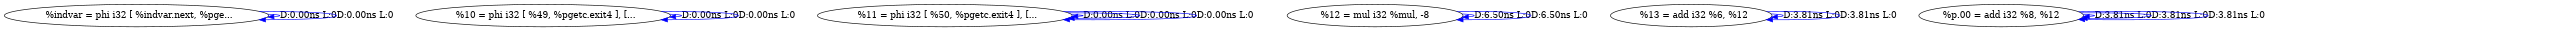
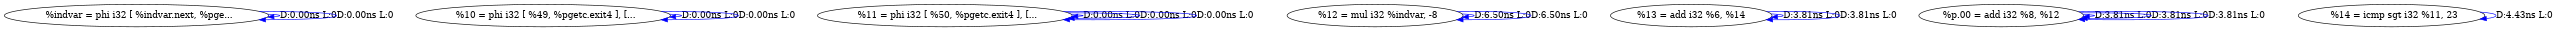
node "%12 = mul i32 %mul, -8": label "%12 = mul i32 %mul, -8" -> "%12 = mul i32 %indvar, -8"
node "%13 = add i32 %6, %12": label "%13 = add i32 %6, %12" -> "%13 = add i32 %6, %14"
node "%14 = icmp sgt i32 %11, 23": added
